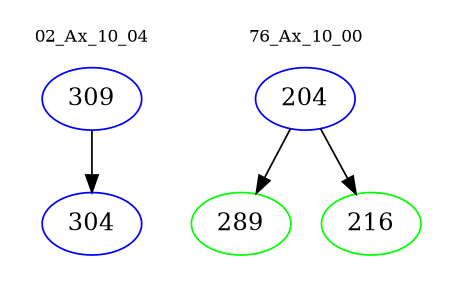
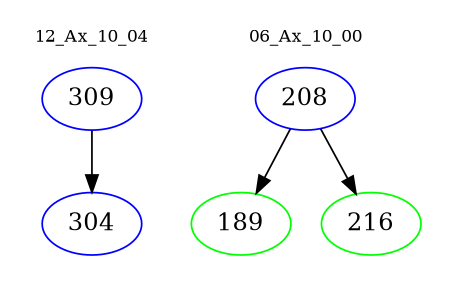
cluster "02_Ax_10_04": label "02_Ax_10_04" -> "12_Ax_10_04"
cluster "76_Ax_10_00": label "76_Ax_10_00" -> "06_Ax_10_00"
node "204": label "204" -> "208"
node "289": label "289" -> "189"
